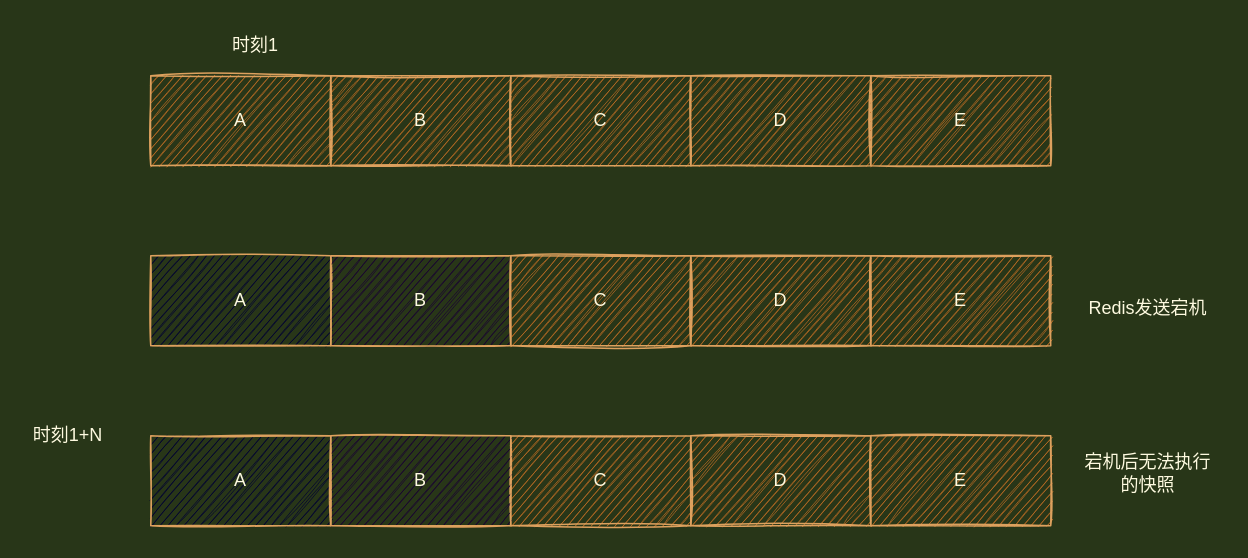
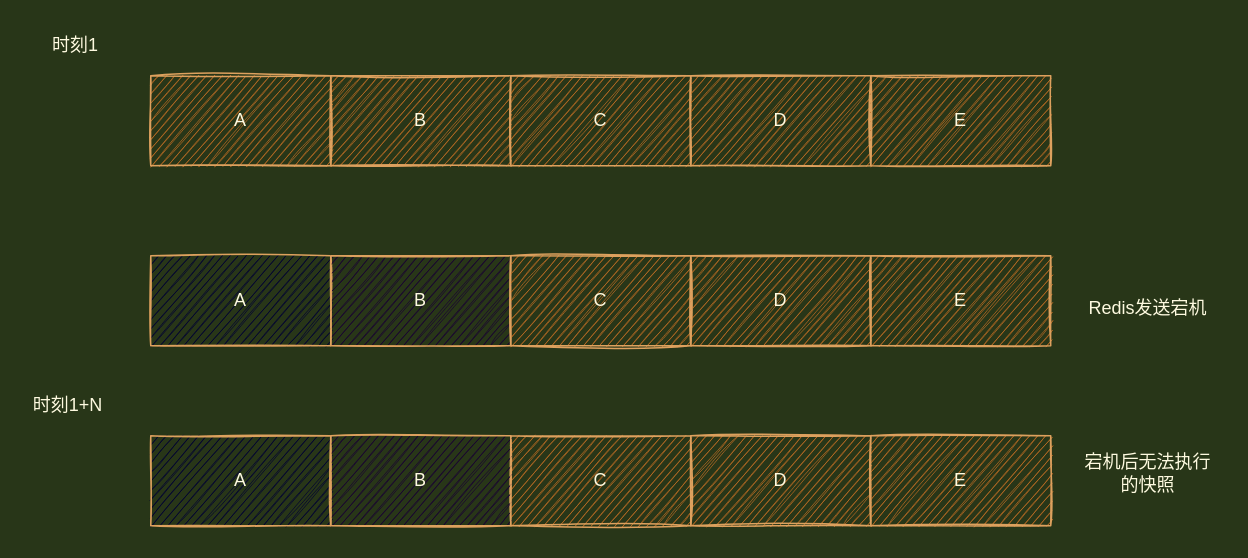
node "时刻1": moved (256, 46) -> (76, 46)
node "时刻1+N": moved (68, 436) -> (68, 406)
